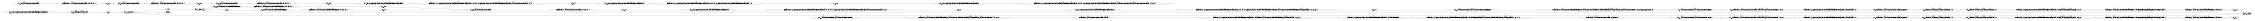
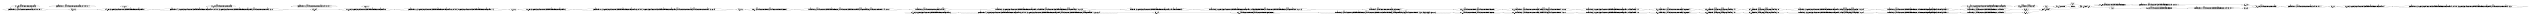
node "$r13 = new java.util.concurrent.CountDownLatch": removed
node "r19 = $r18": added
node "r32 = $r2": removed
